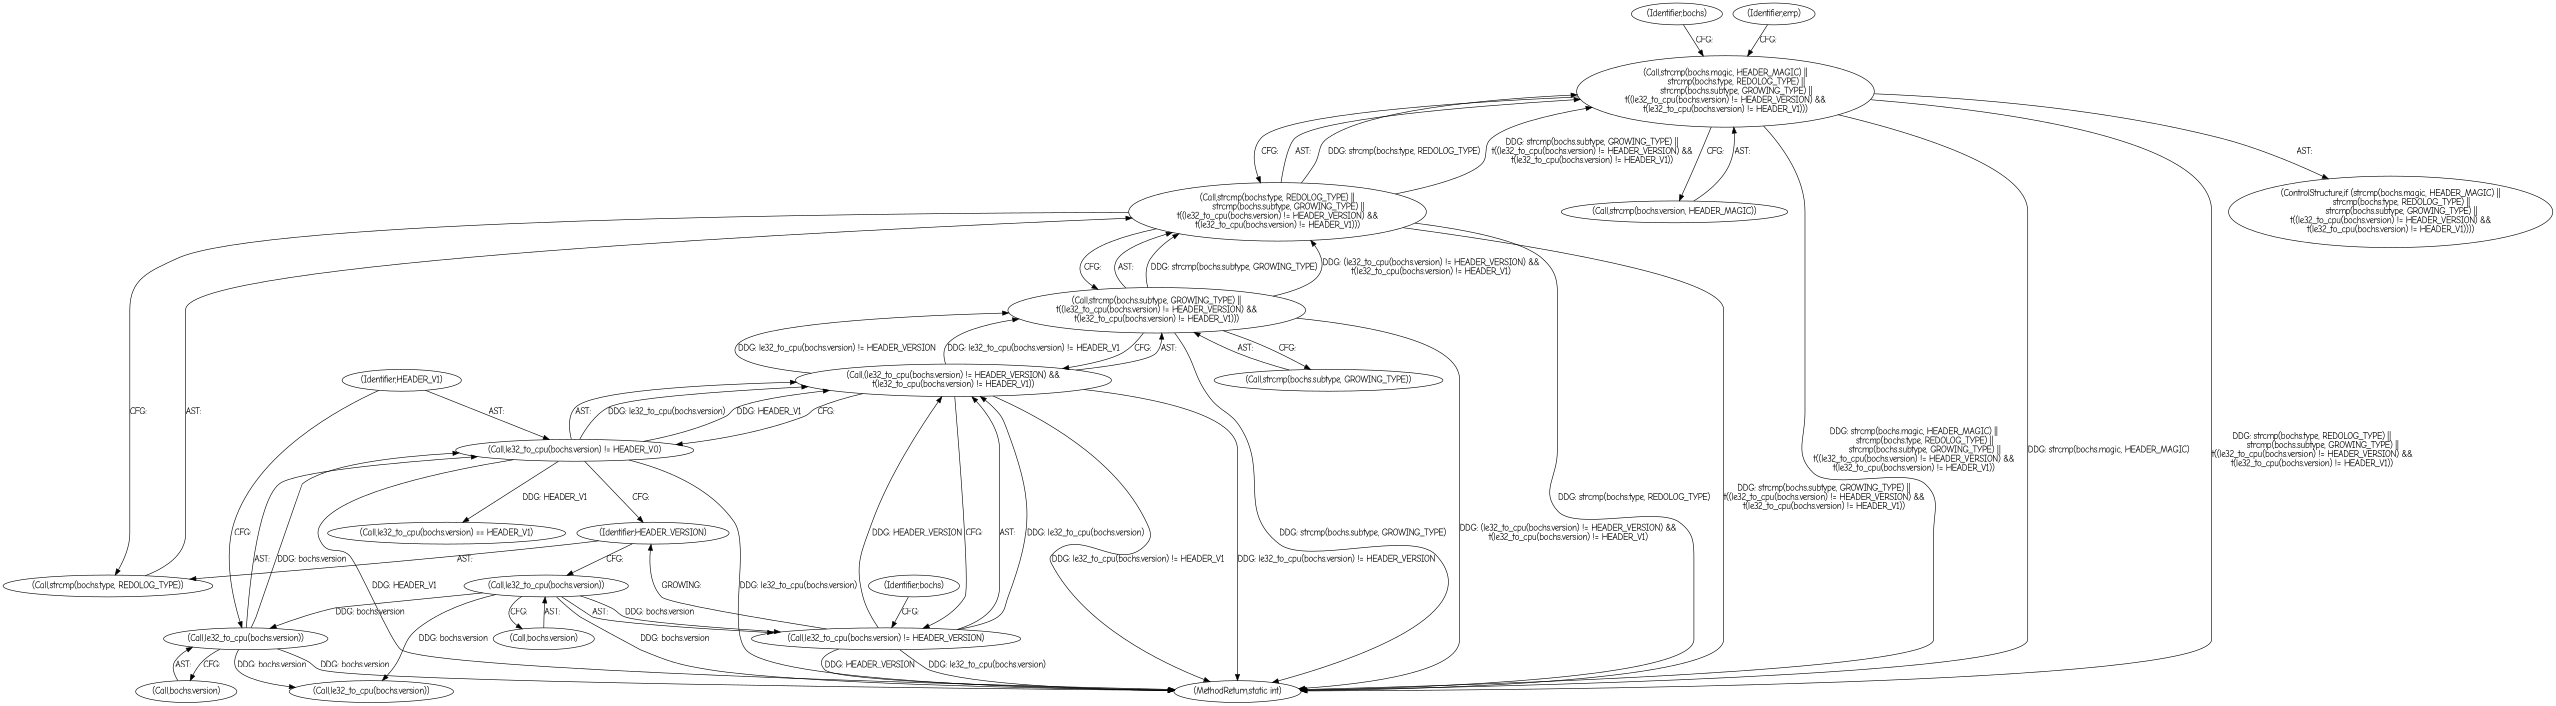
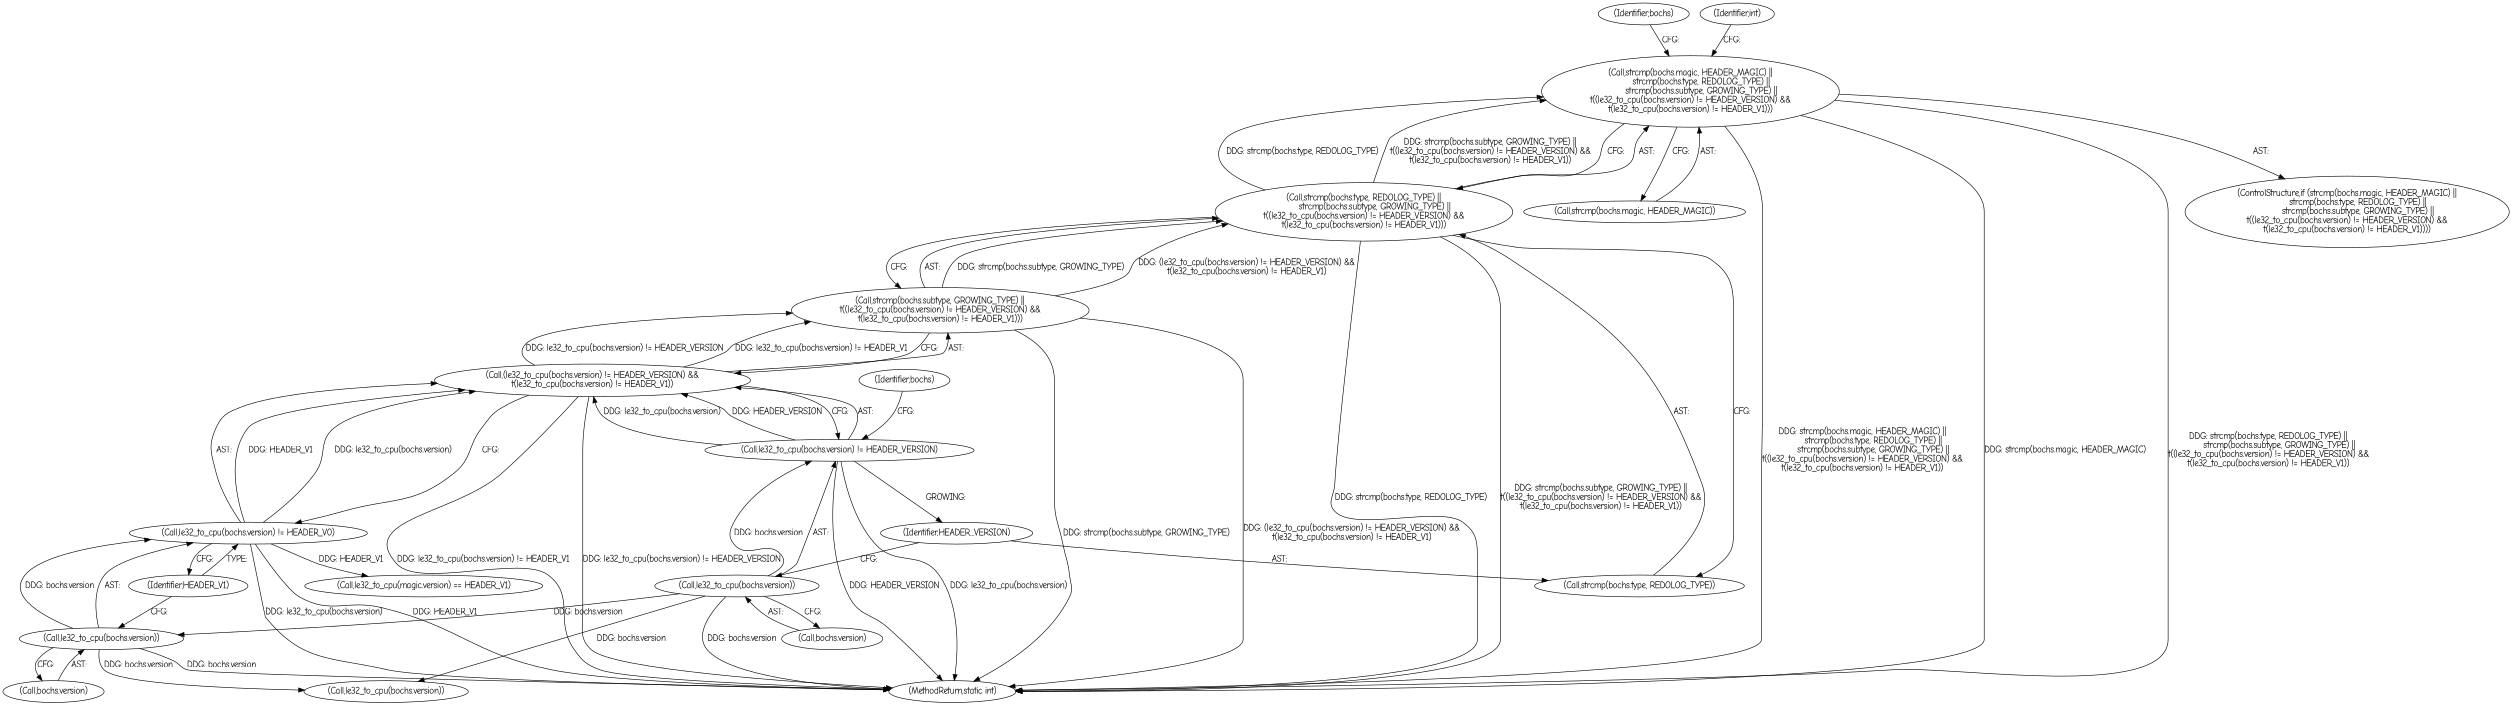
node "(Identifier,errp)": label "(Identifier,errp)" -> "(Identifier,int)"
node "(Call,strcmp(bochs.version, HEADER_MAGIC))": label "(Call,strcmp(bochs.version, HEADER_MAGIC))" -> "(Call,strcmp(bochs.magic, HEADER_MAGIC))"
node "(Call,strcmp(bochs.subtype, GROWING_TYPE))": removed
edge "(Identifier,HEADER_V1)" -> "(Call,le32_to_cpu(bochs.version) != HEADER_V0)": label "AST: " -> "TYPE: "
edge "(Call,le32_to_cpu(bochs.version) != HEADER_V0)" -> "(Identifier,HEADER_VERSION)": now "(Call,le32_to_cpu(bochs.version) != HEADER_V0)" -> "(Identifier,HEADER_V1)"
node "(Call,le32_to_cpu(bochs.version) == HEADER_V1)": label "(Call,le32_to_cpu(bochs.version) == HEADER_V1)" -> "(Call,le32_to_cpu(magic.version) == HEADER_V1)"
